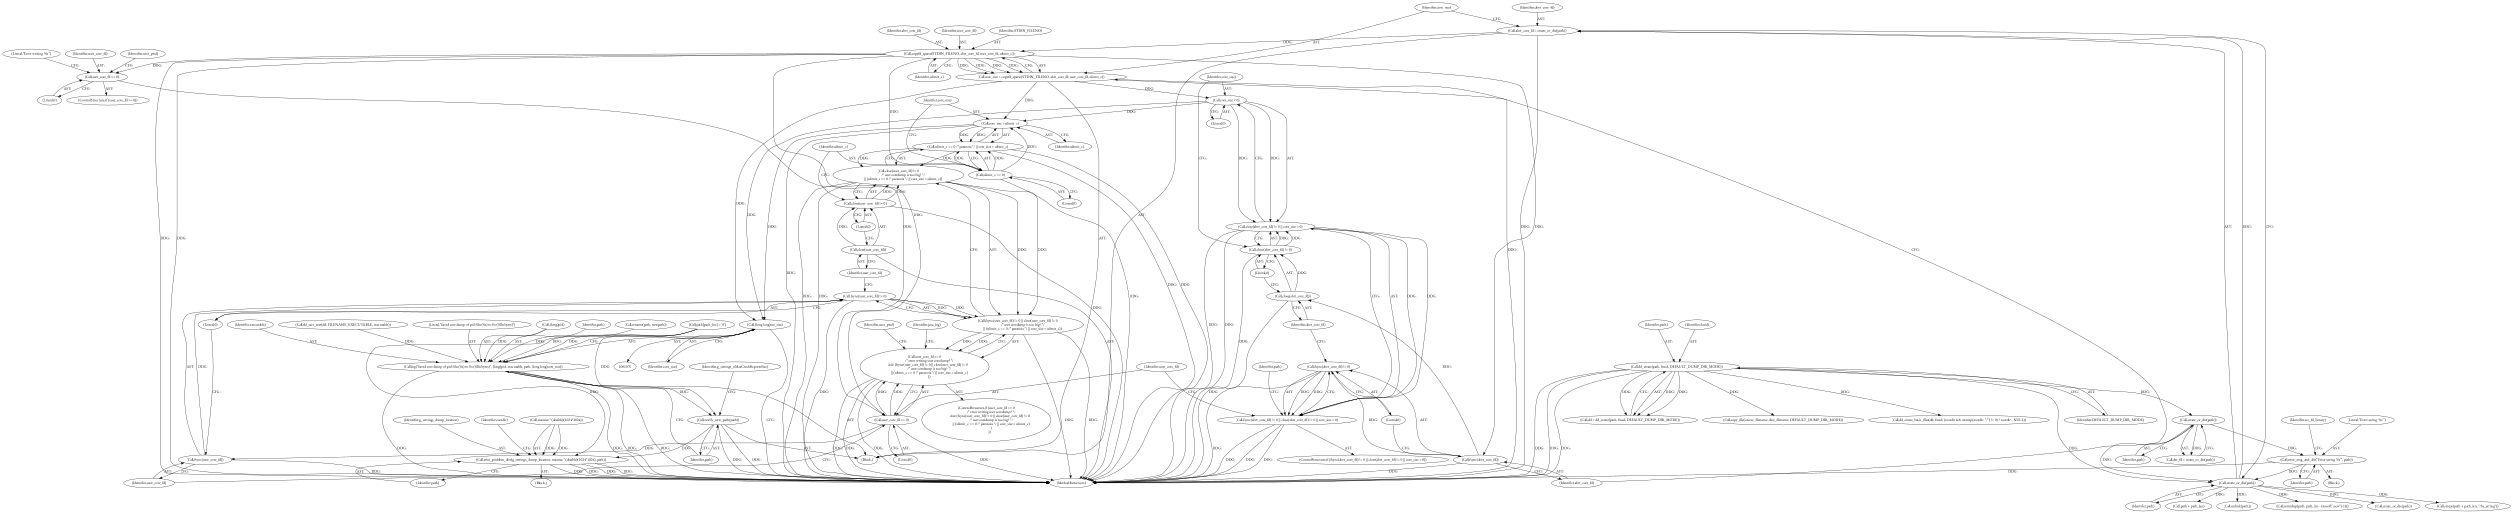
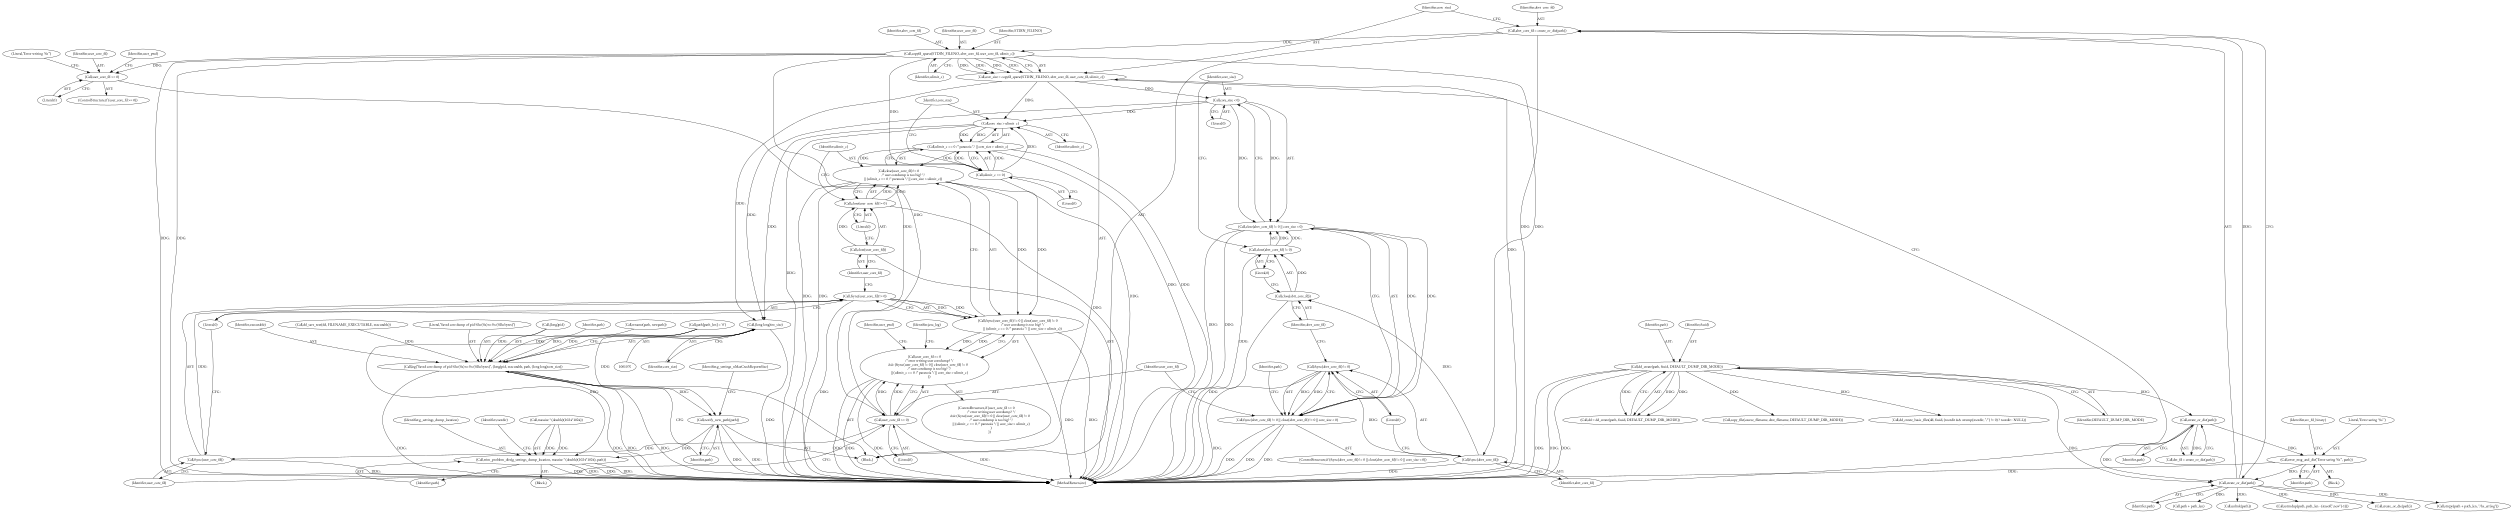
edge "(Call,close(abrt_core_fd) != 0 || core_size < 0)" -> "(Call,close(abrt_core_fd) != 0)": removed, label "CFG:"
edge "(Call,(long long)int_size)" -> "1001070": reversed
edge "(Call,(long long)int_size)" -> "(MethodReturn,int)": label "CFG: " -> "DDG: "
